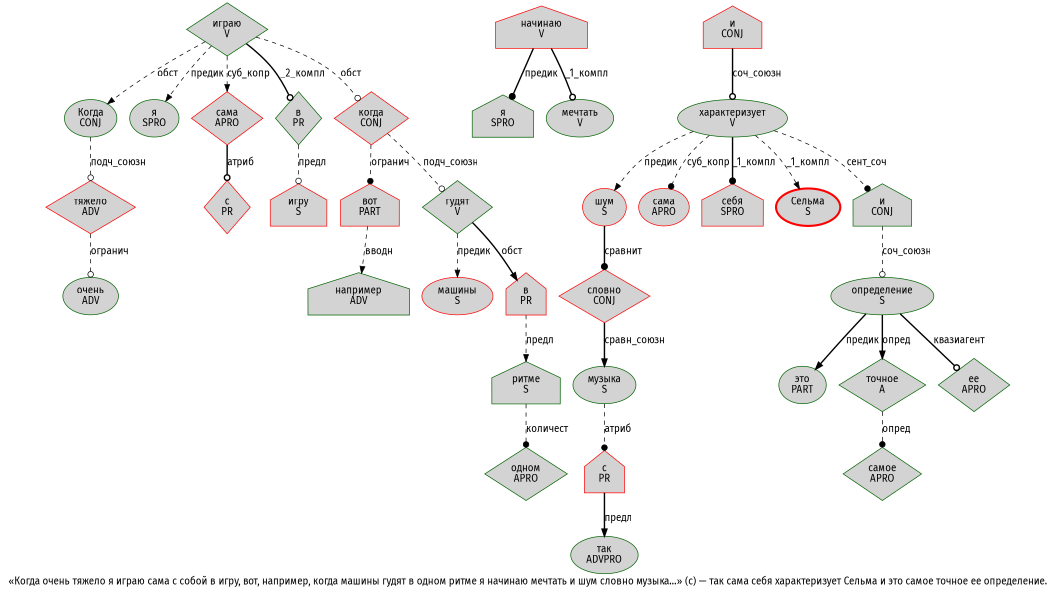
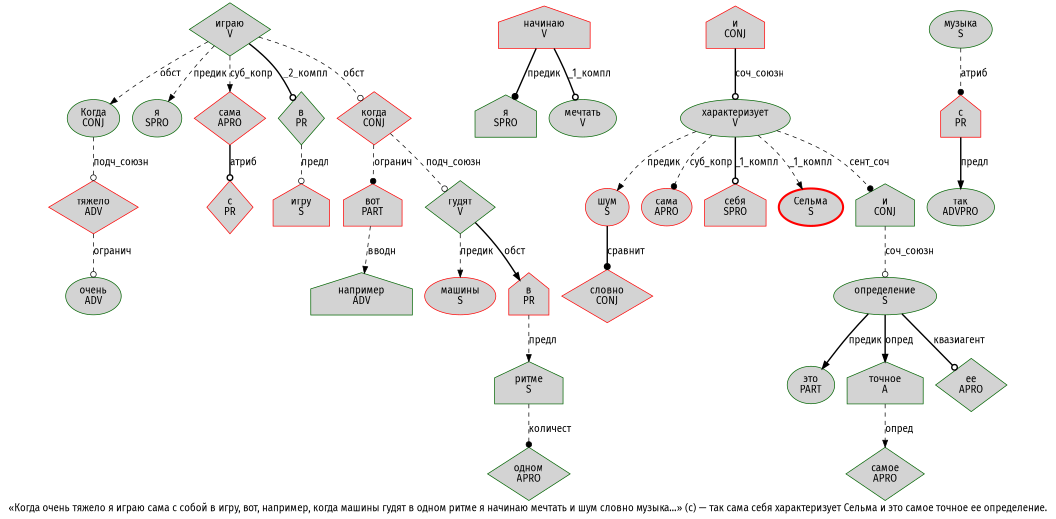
edge "характеризует V" -> "себя SPRO": arrowhead dot -> odot
edge "словно CONJ" -> "музыка S": removed, label "сравн_союзн"
node "точное A": shape diamond -> house
edge "точное A" -> "самое APRO": arrowhead dot -> normal
